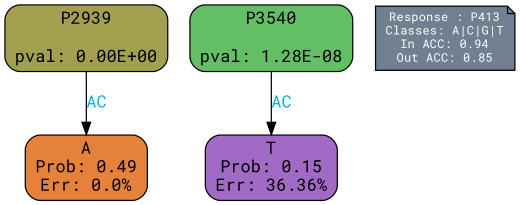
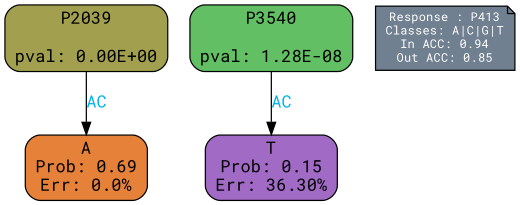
node "P2939 pval: 0.00E+00": label "P2939 pval: 0.00E+00" -> "P2039 pval: 0.00E+00"
node "A Prob: 0.49 Err: 0.0%": label "A Prob: 0.49 Err: 0.0%" -> "A Prob: 0.69 Err: 0.0%"
node "T Prob: 0.15 Err: 36.36%": label "T Prob: 0.15 Err: 36.36%" -> "T Prob: 0.15 Err: 36.30%"
